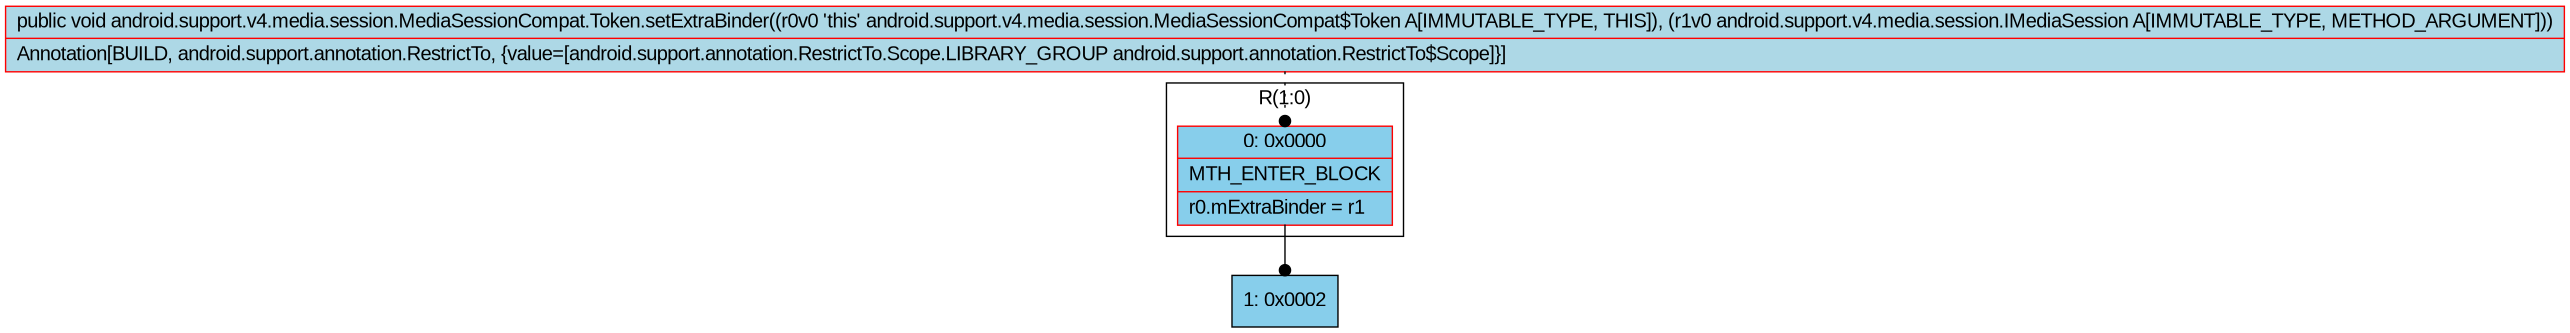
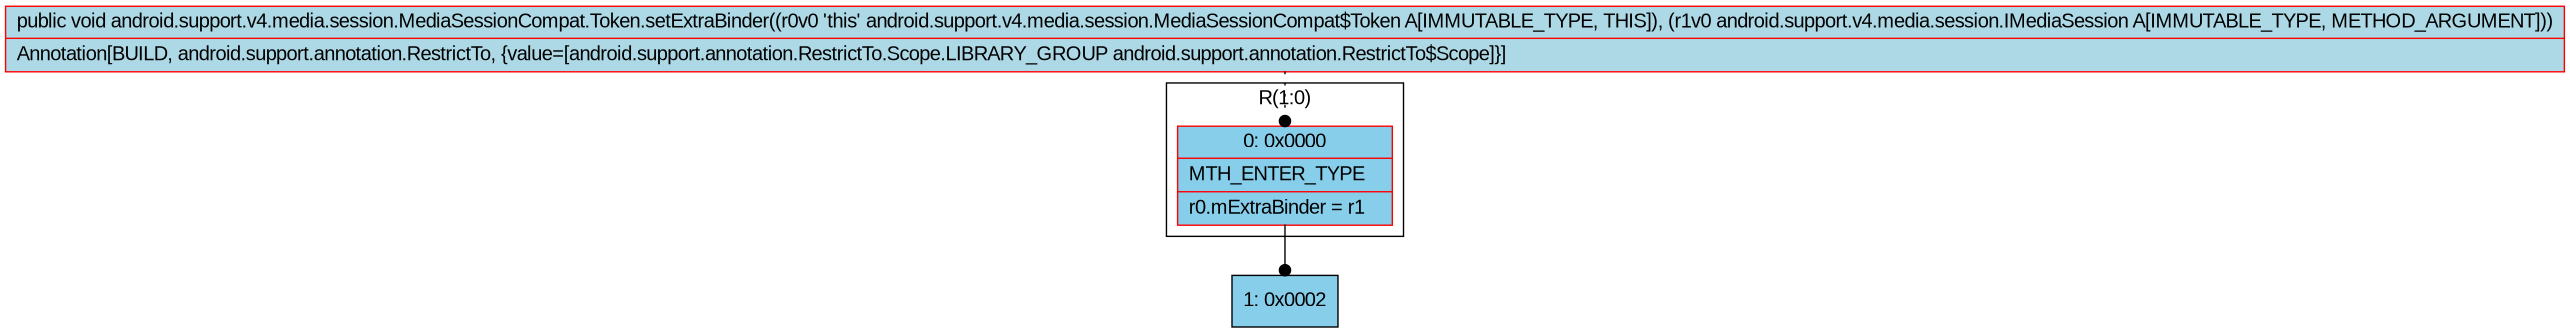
node "0: 0x0000": text "MTH_ENTER_BLOCK" -> "MTH_ENTER_TYPE"
